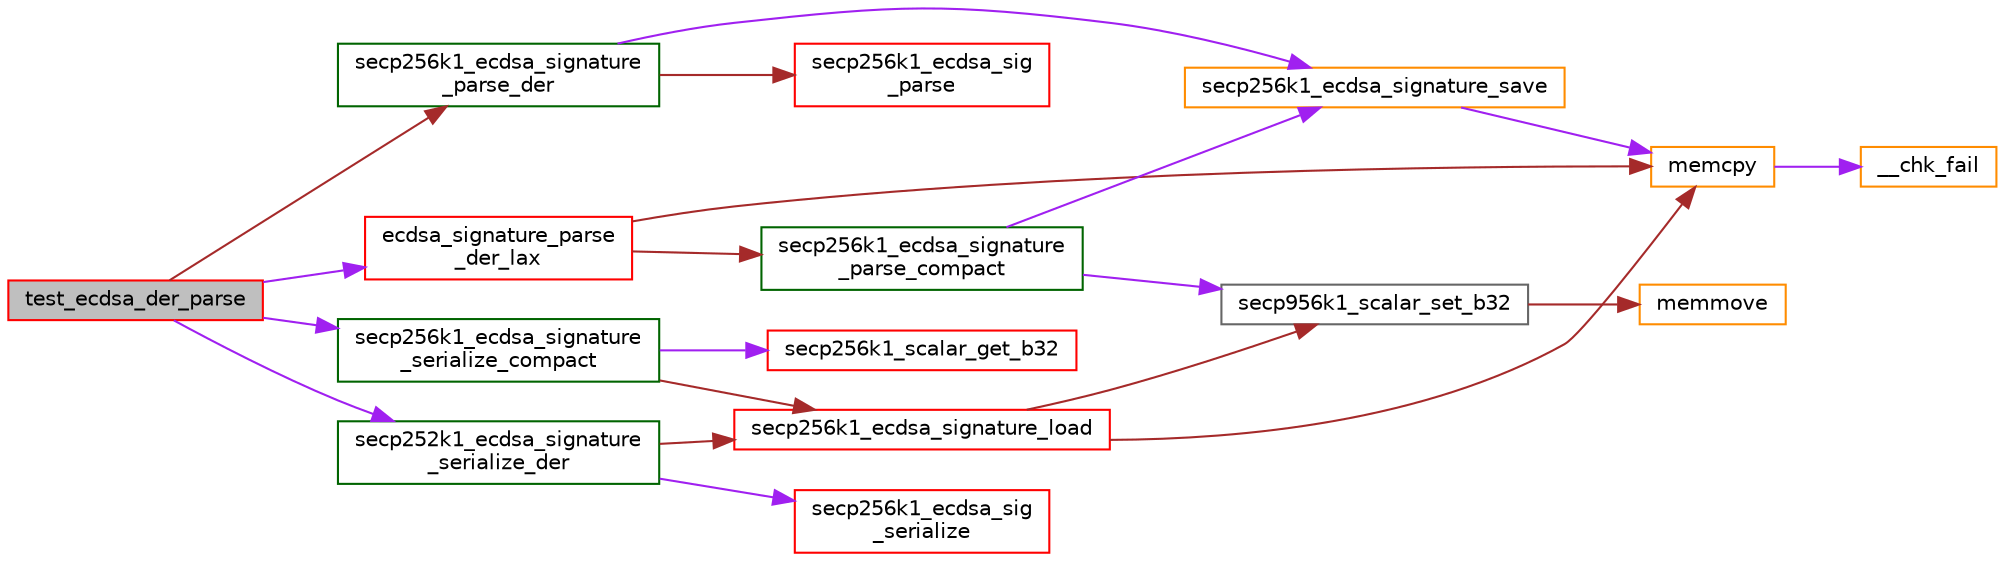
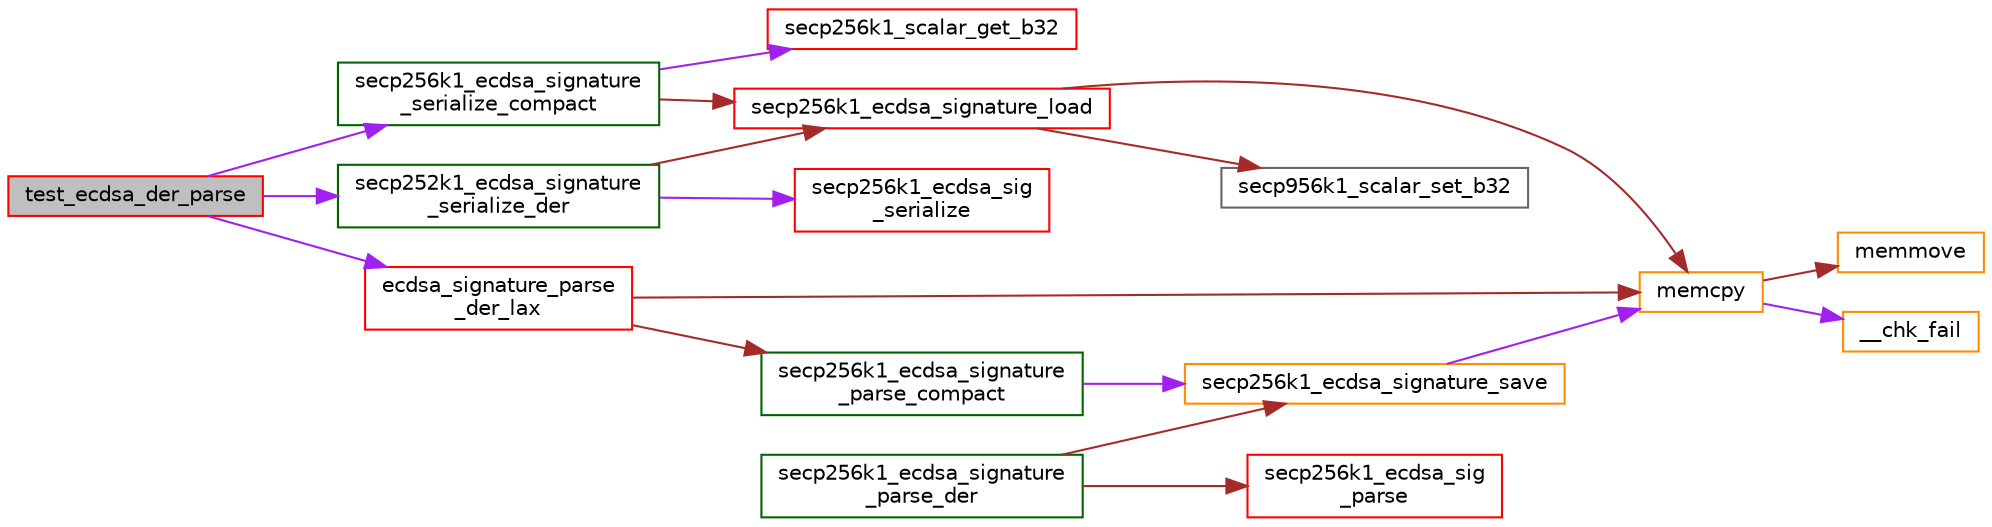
edge "secp256k1_ecdsa_signature _parse_der" -> "secp256k1_ecdsa_signature_save": color purple -> brown
edge "test_ecdsa_der_parse" -> "secp256k1_ecdsa_signature _parse_der": removed
edge "secp256k1_ecdsa_signature _parse_compact" -> "secp956k1_scalar_set_b32": removed
edge "secp956k1_scalar_set_b32" -> "memmove": now "memcpy" -> "memmove"
